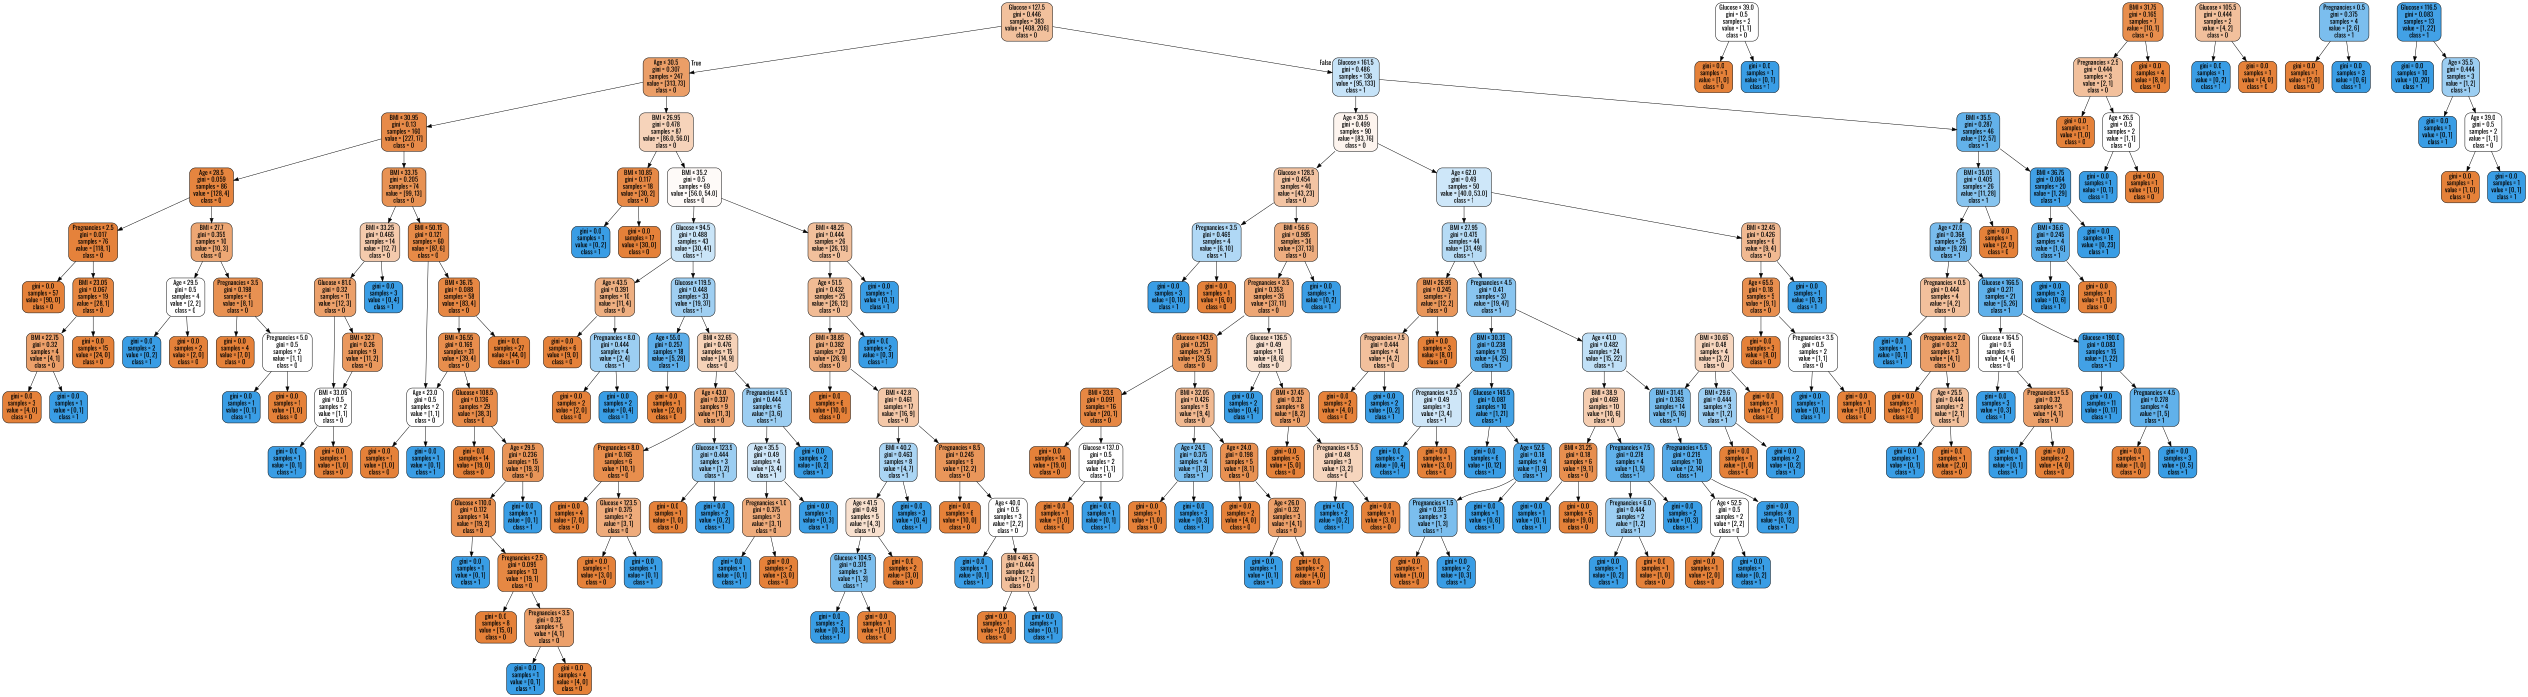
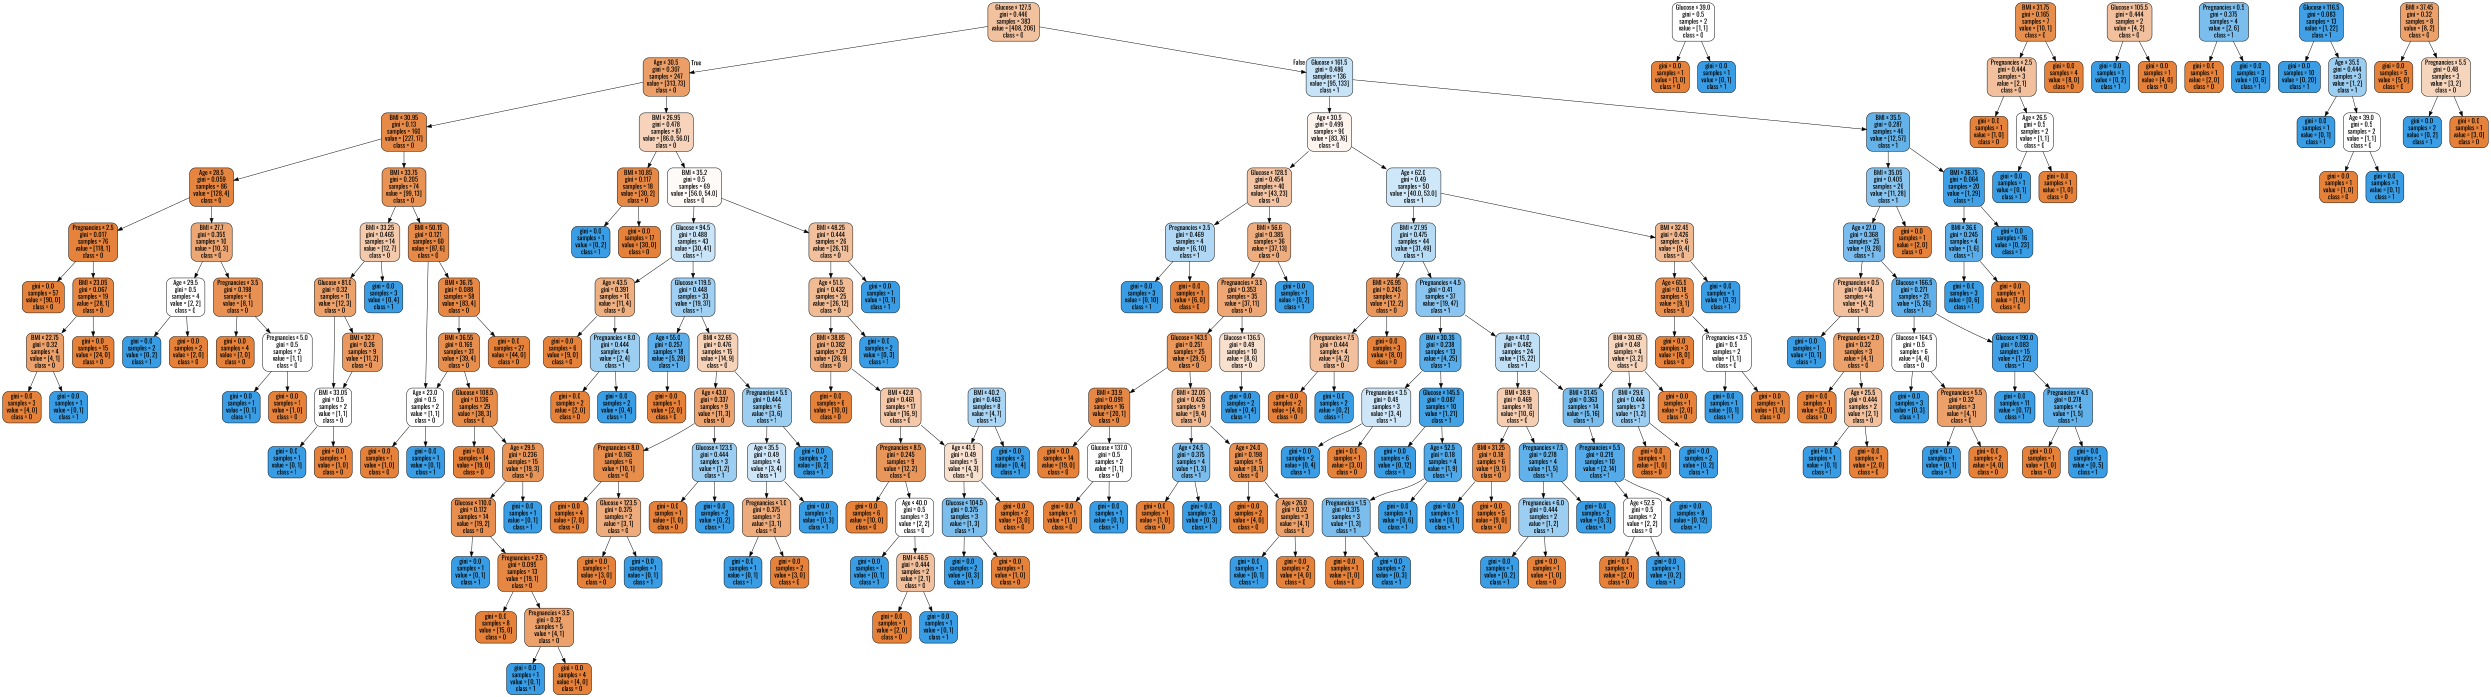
node "BMI ≤ 56.6": text "gini = 0.985" -> "gini = 0.385"
edge "Glucose ≤ 136.5" -> "BMI ≤ 37.45": removed
edge "BMI ≤ 42.8" -> "BMI ≤ 40.2": now "BMI ≤ 42.8" -> "Age ≤ 41.5"
